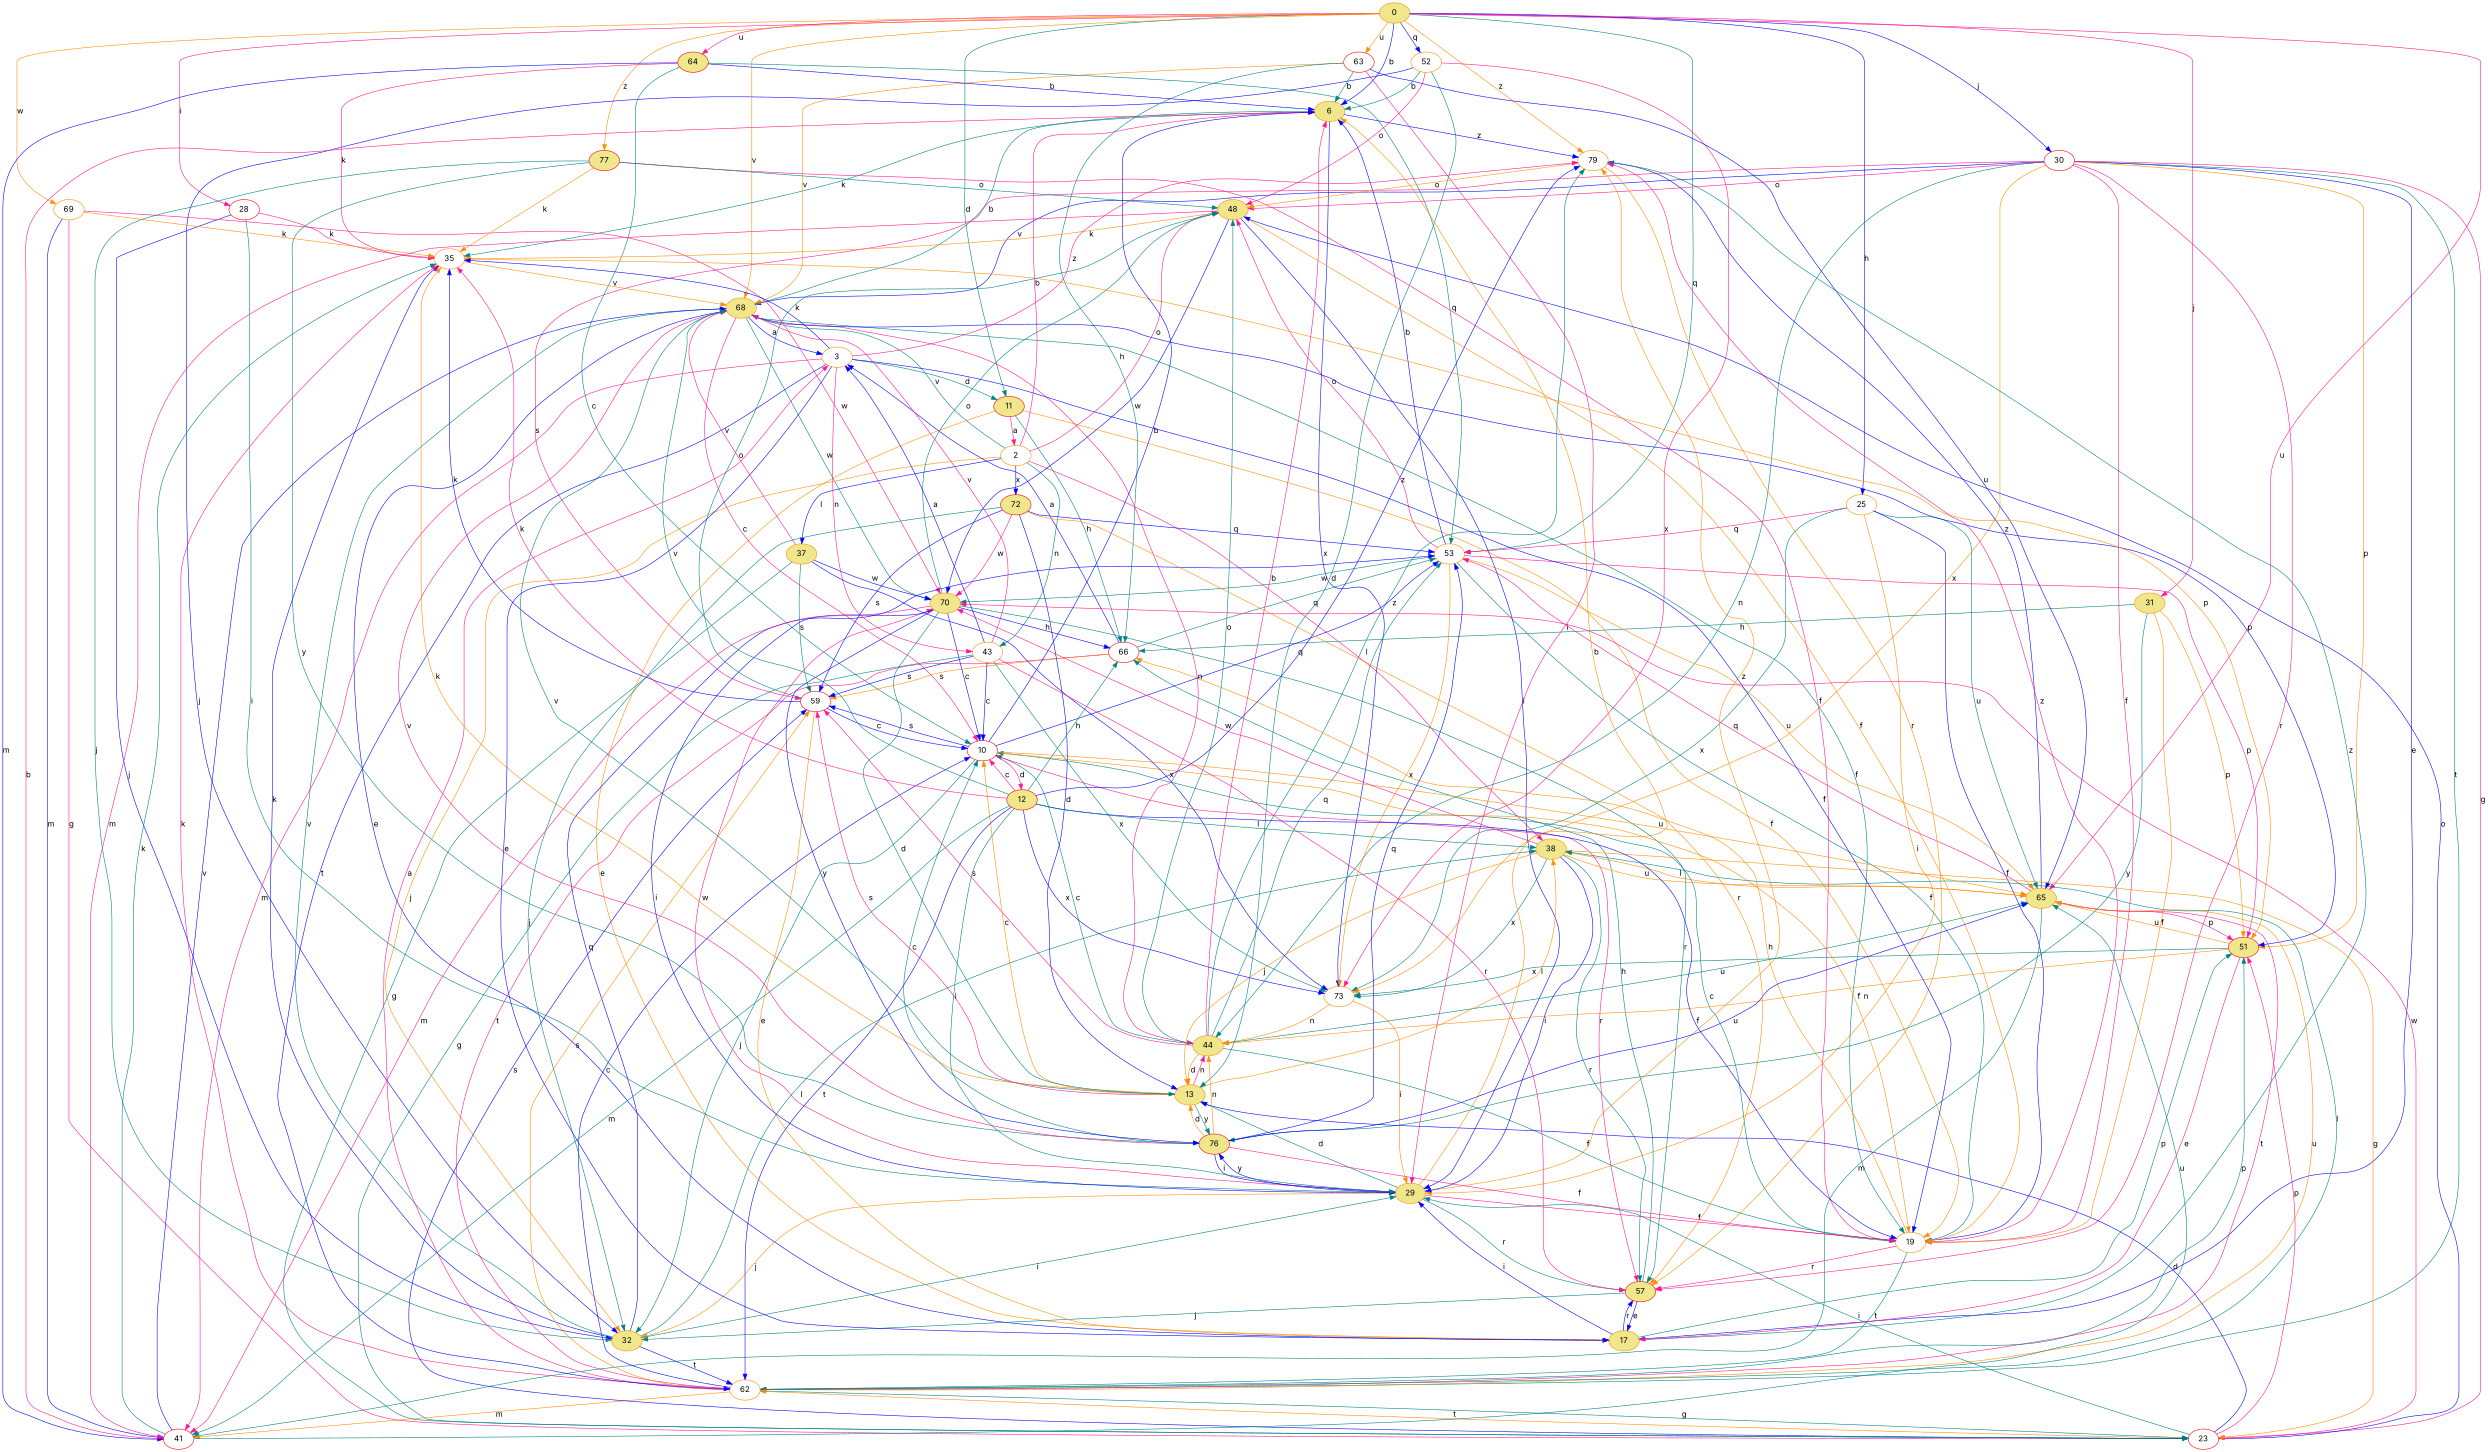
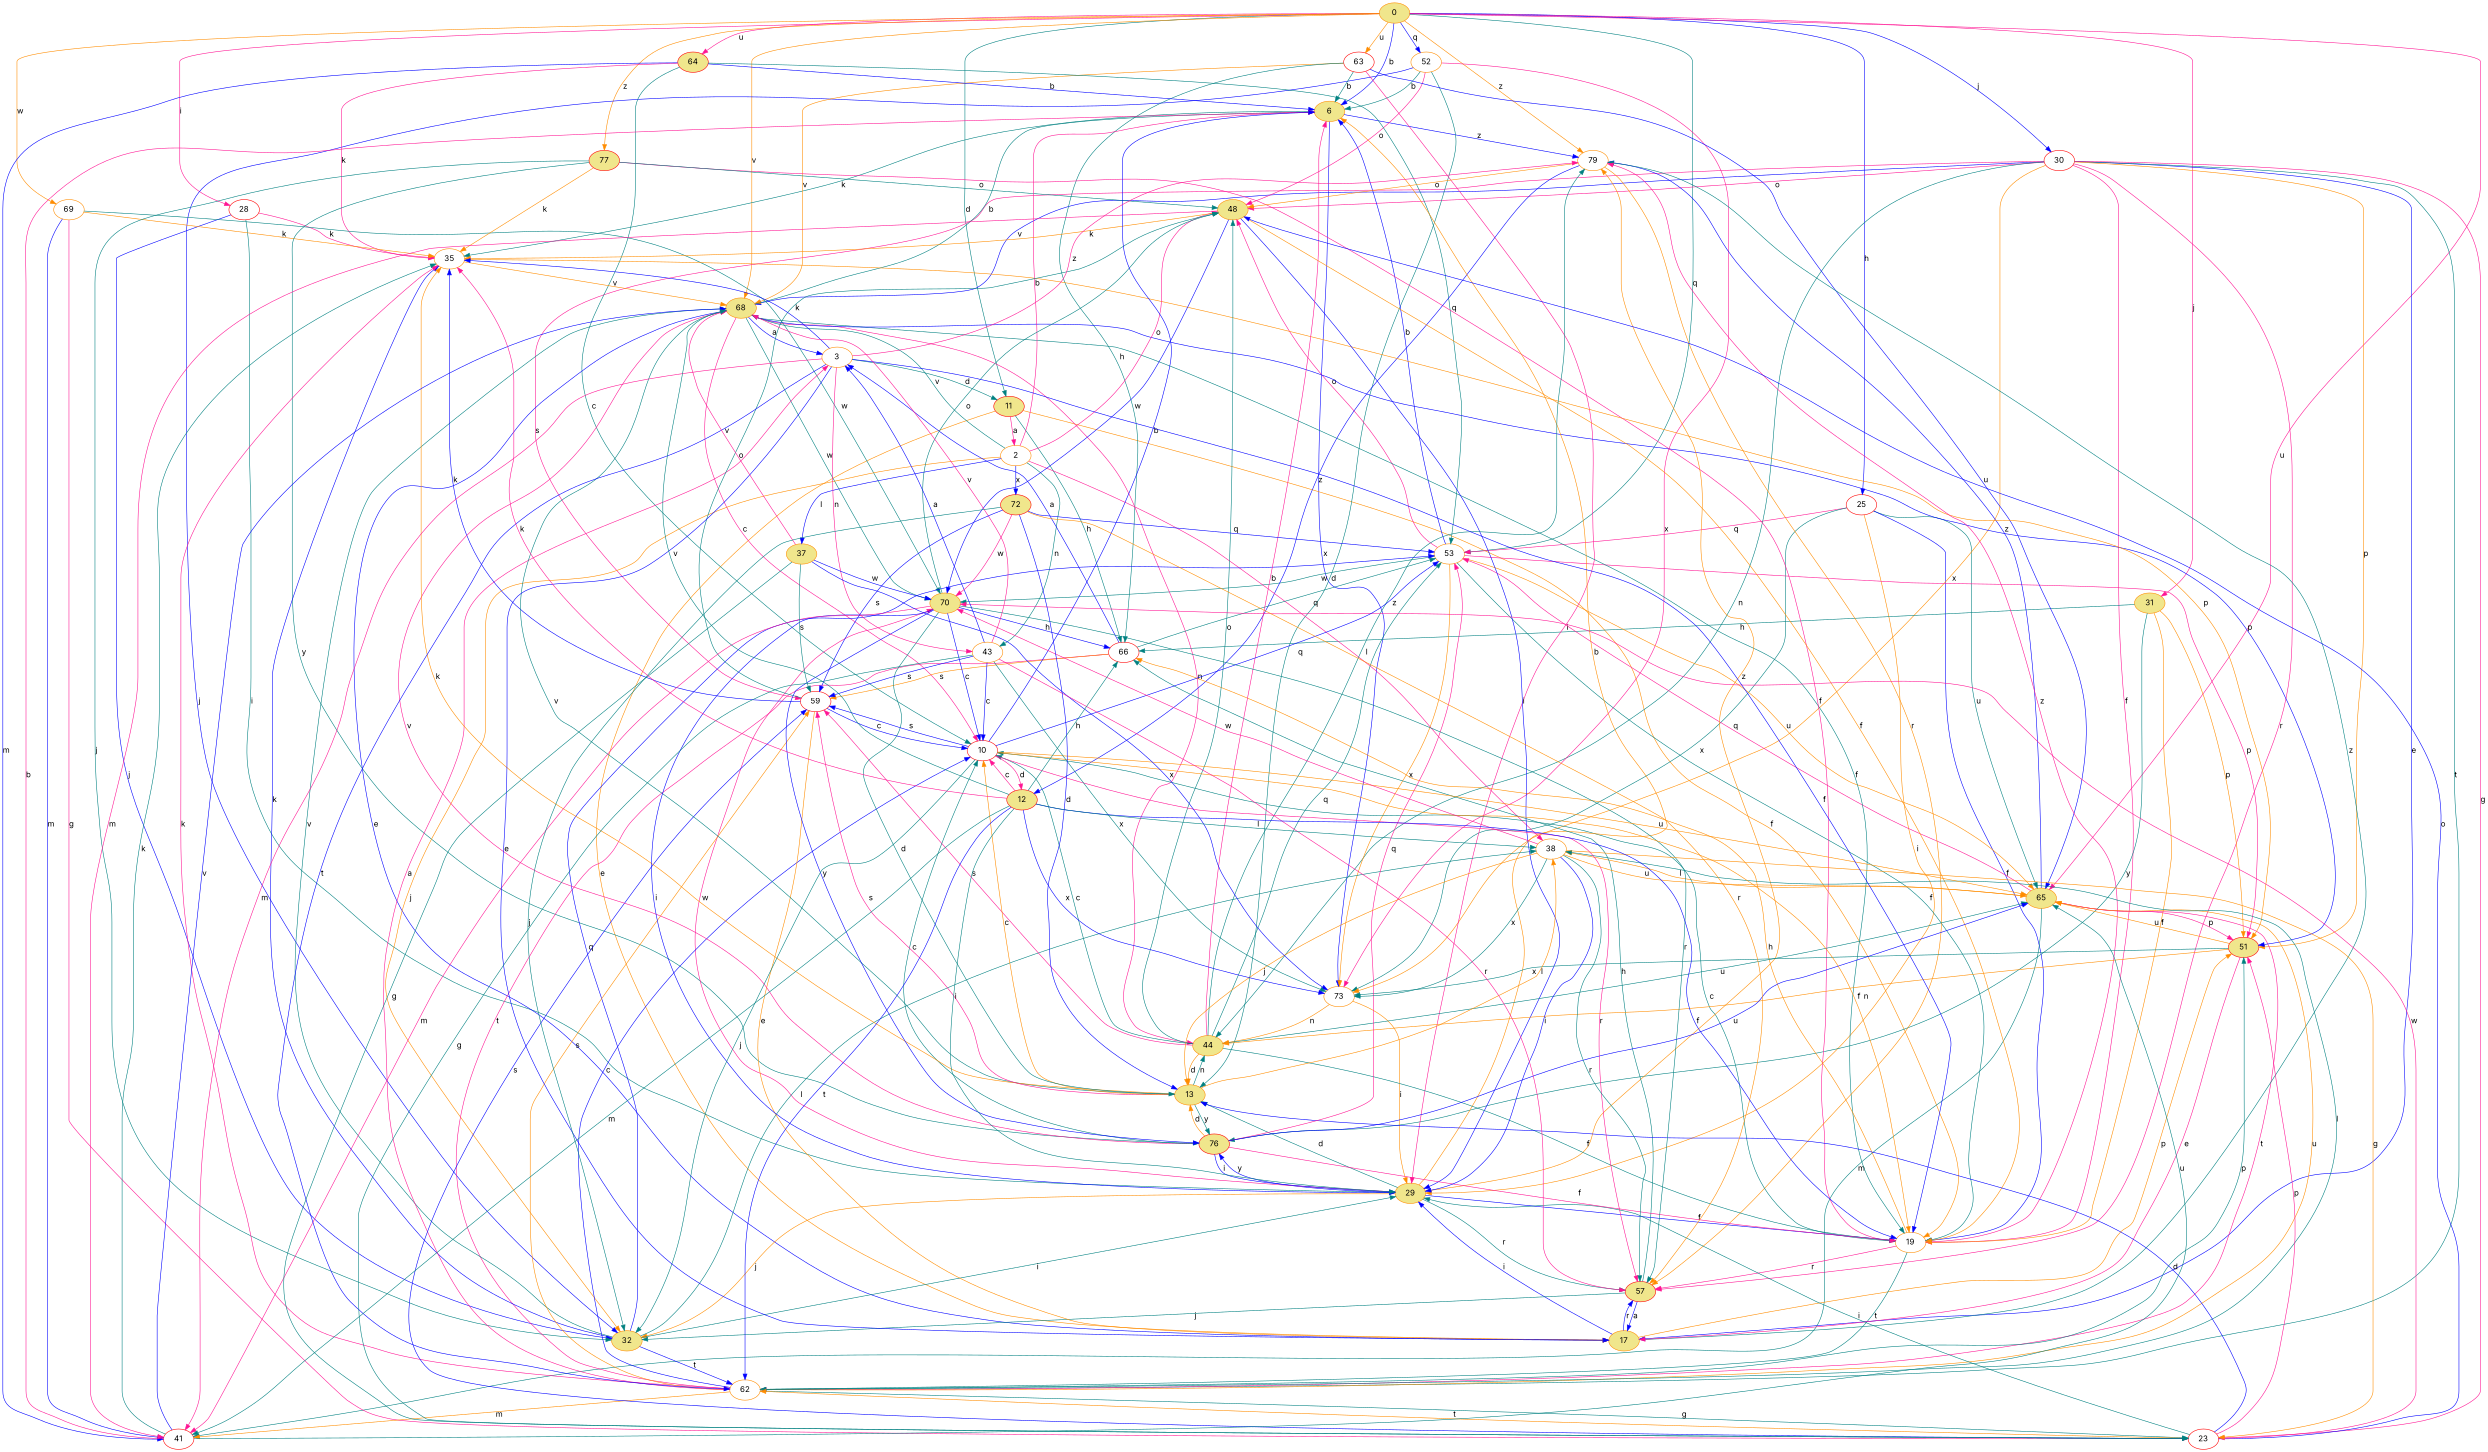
edge "69" -> "70": color deeppink -> teal
node "25": color darkorange -> red
edge "12" -> "79": reversed
node "38": fillcolor khaki -> white
edge "76" -> "53": color blue -> deeppink
edge "13" -> "44": color deeppink -> teal
edge "76" -> "44": removed, label "n"
edge "29" -> "19": color deeppink -> blue
edge "17" -> "51": color teal -> darkorange
edge "57" -> "17": label "e" -> "a"
